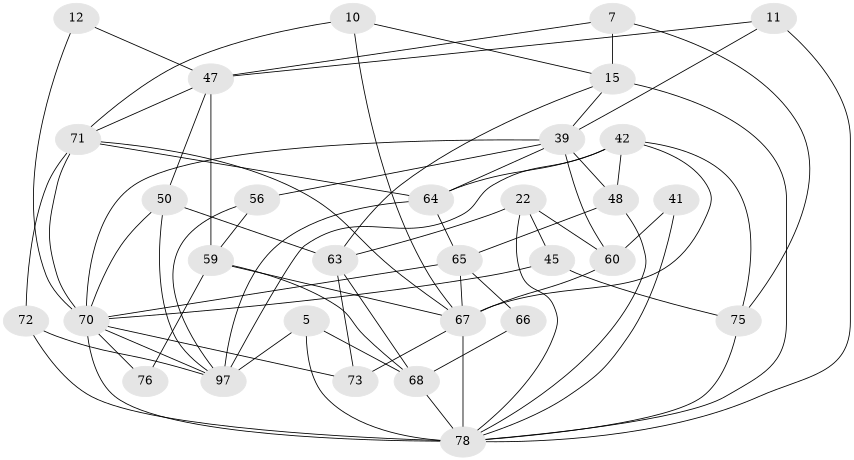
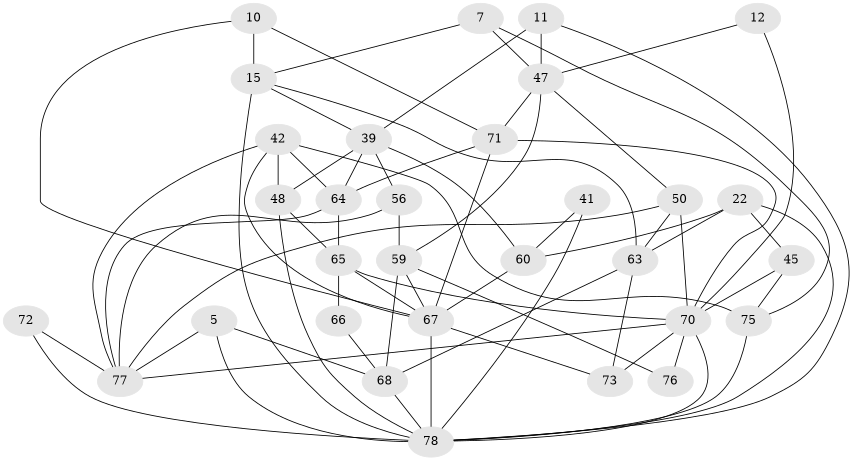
edge "39" -- "70": removed
edge "71" -- "72": removed
node "97": label "97" -> "77"
